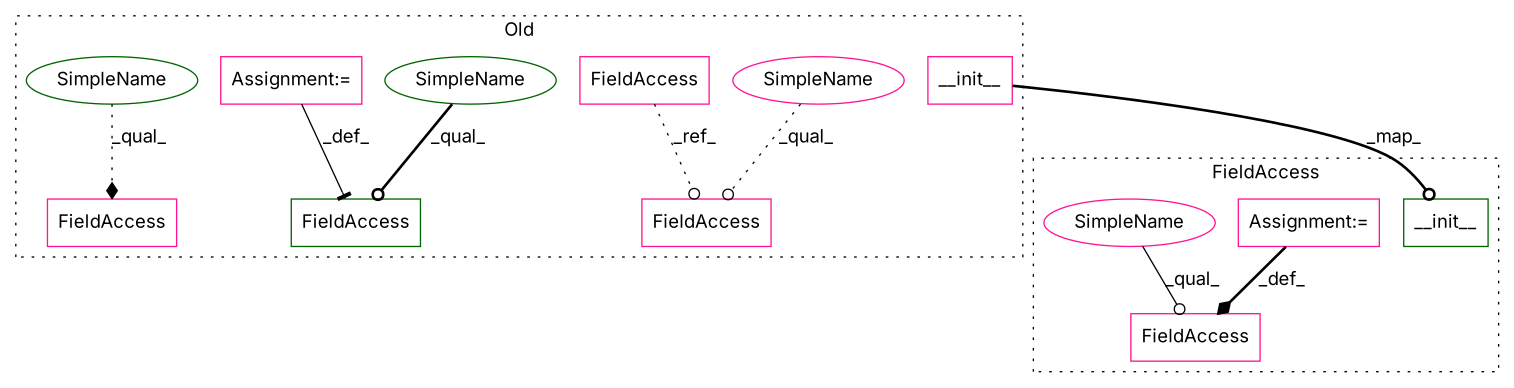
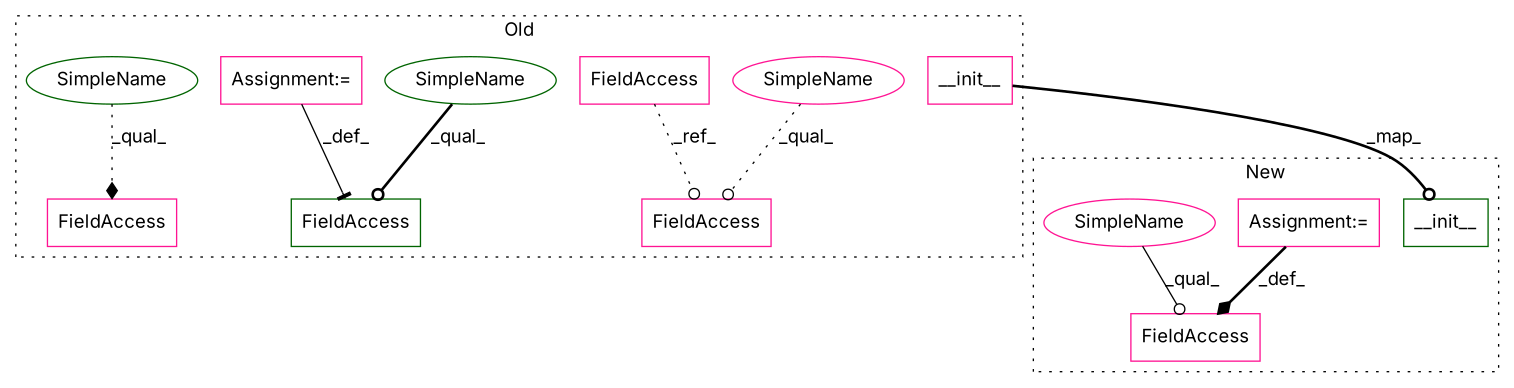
cluster "FieldAccess": label "FieldAccess" -> "New"
